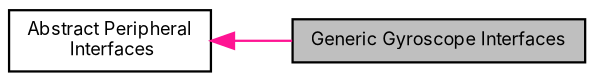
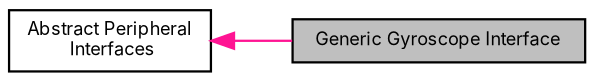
node "Generic Gyroscope Interfaces": label "Generic Gyroscope Interfaces" -> "Generic Gyroscope Interface"
